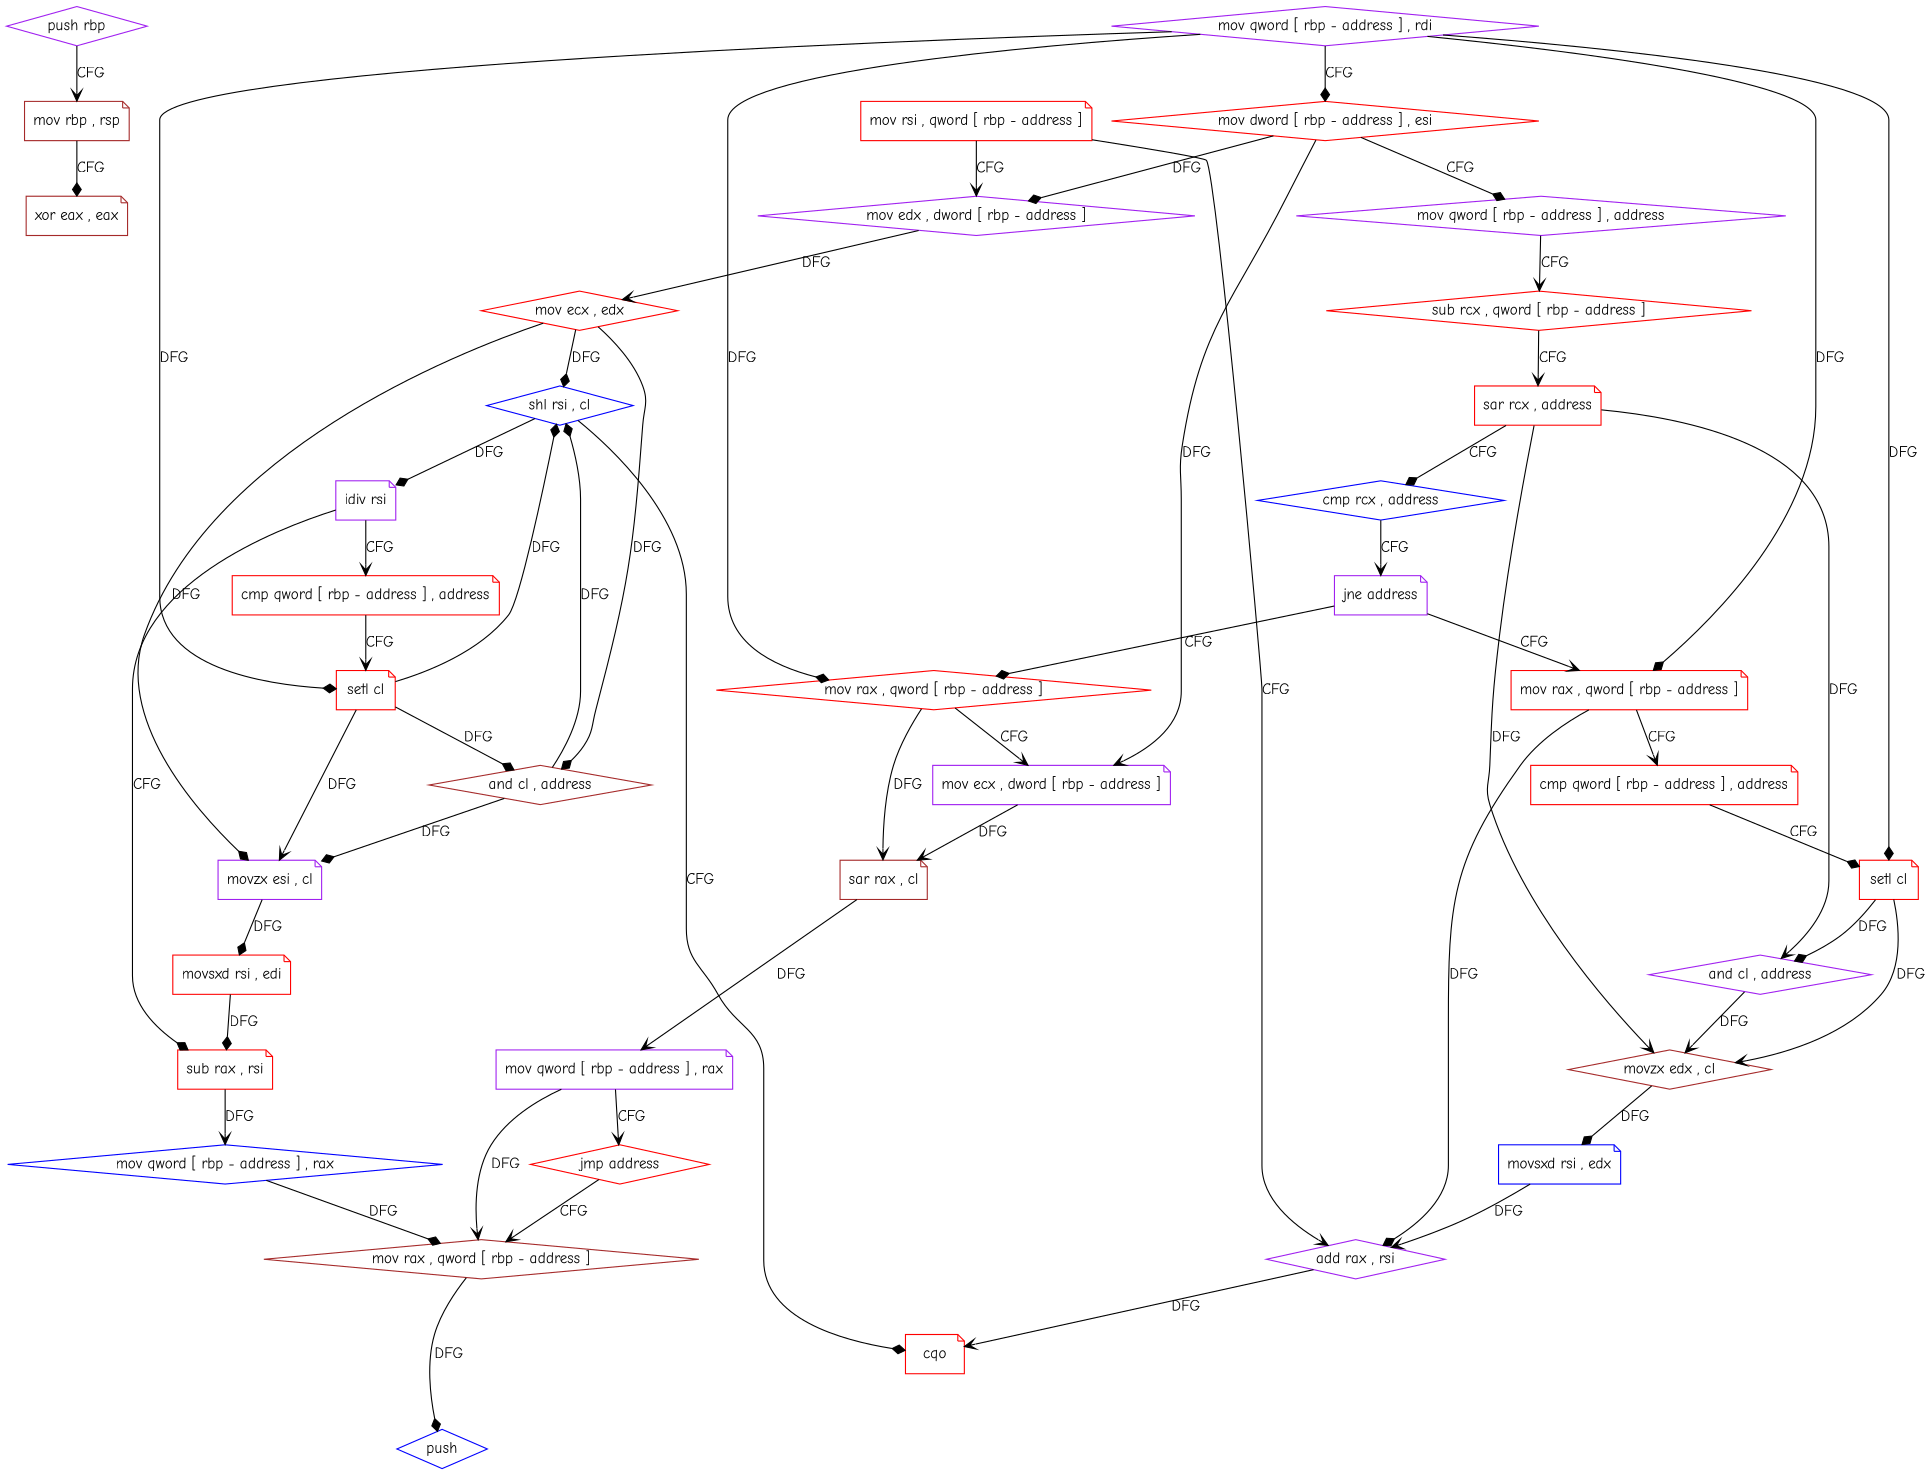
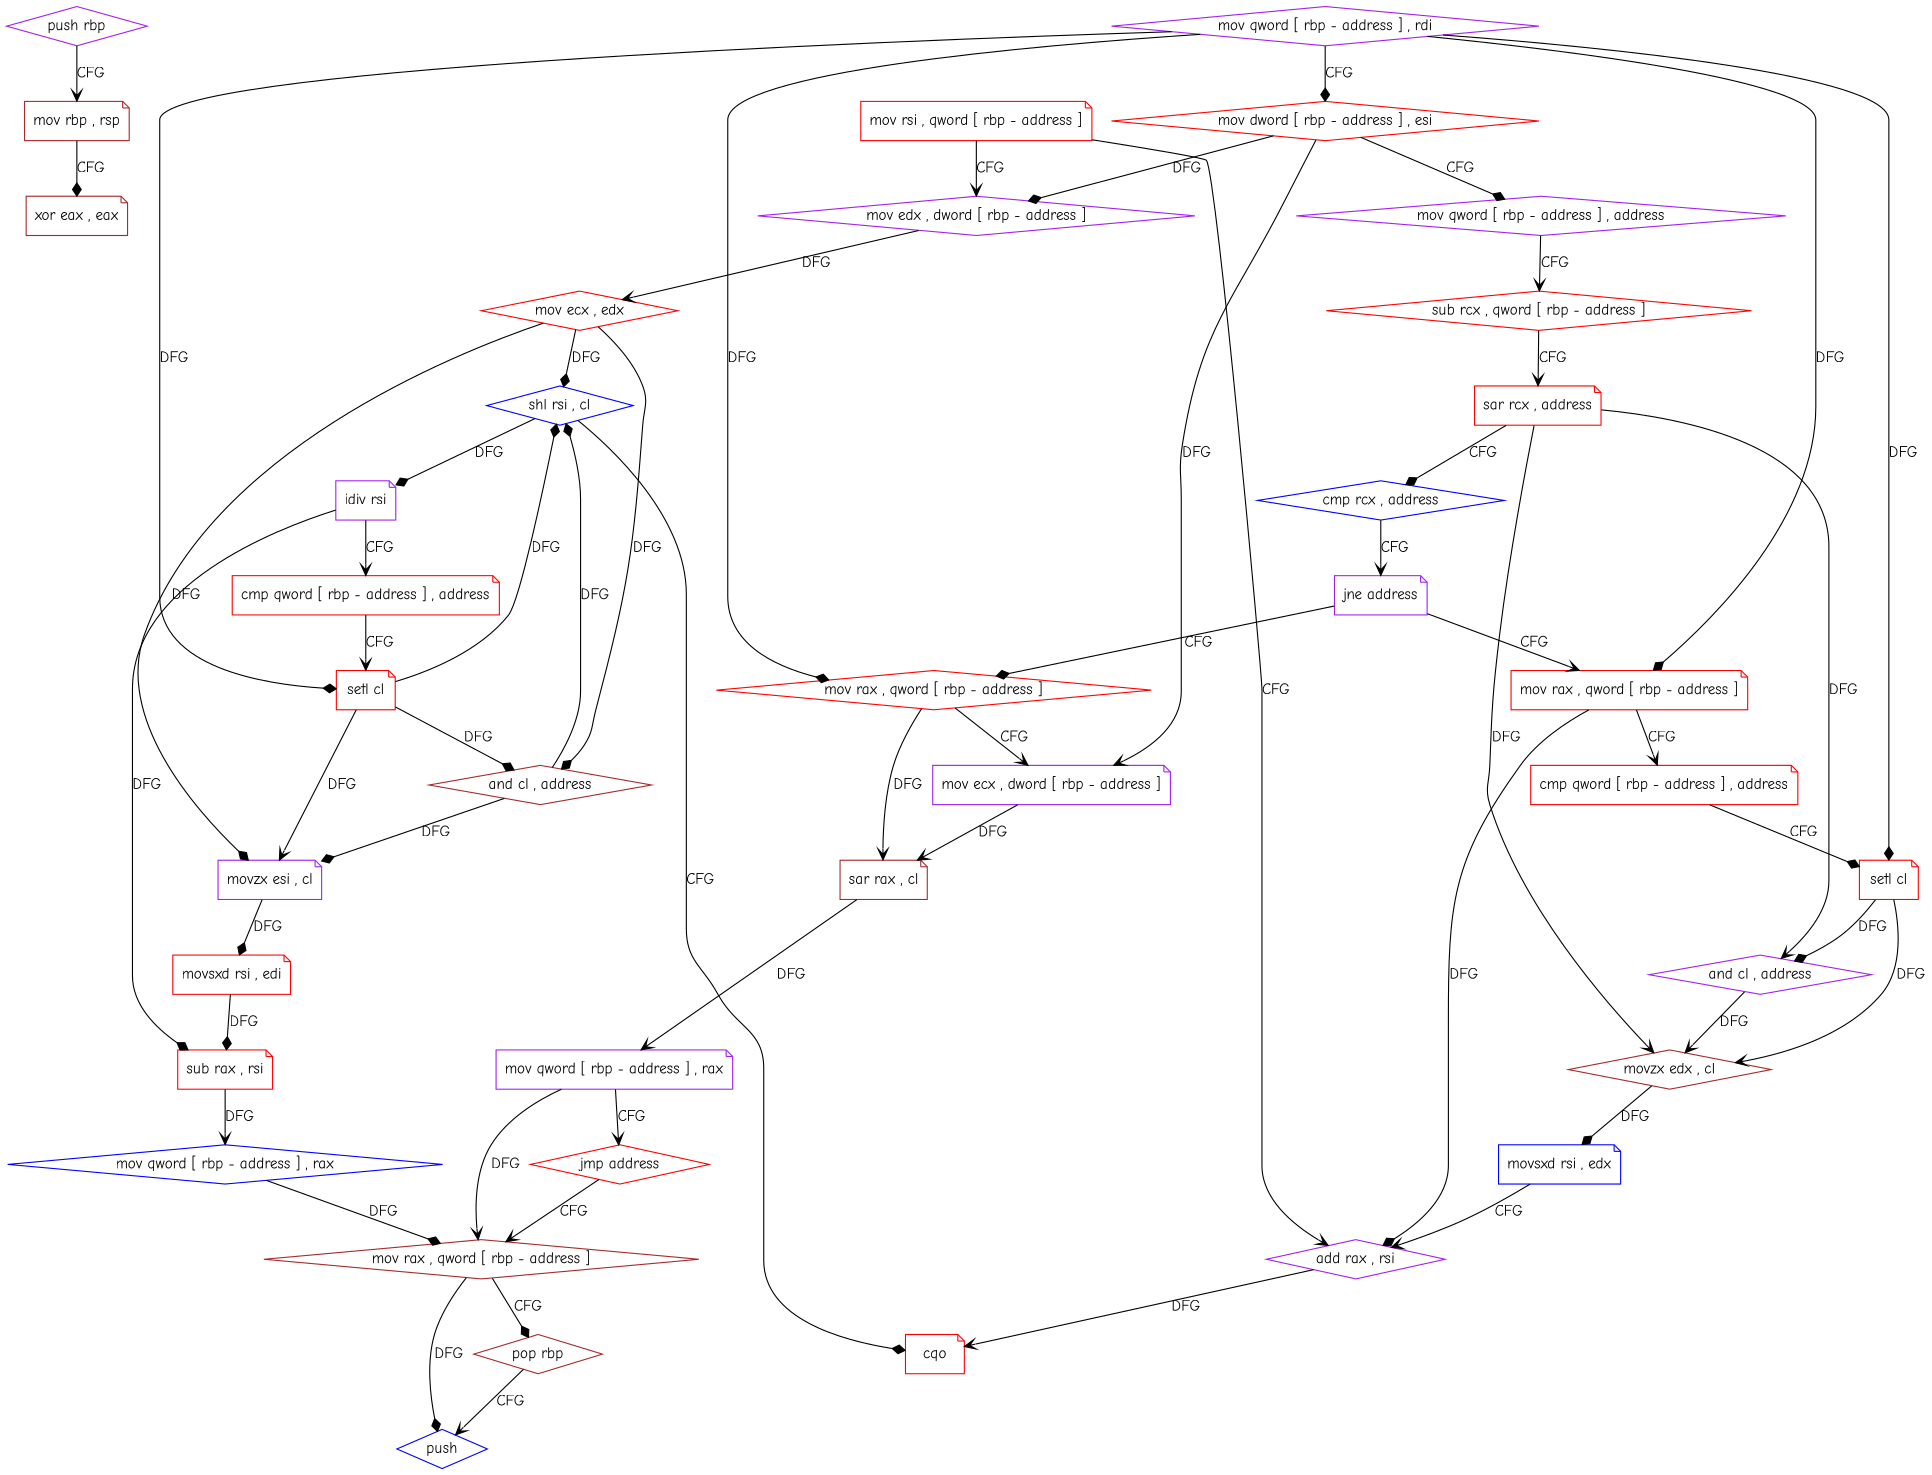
edge "idiv rsi" -> "sub rax , rsi": label "CFG" -> "DFG"
edge "movsxd rsi , edx" -> "add rax , rsi": label "DFG" -> "CFG"
node "pop rbp": added
